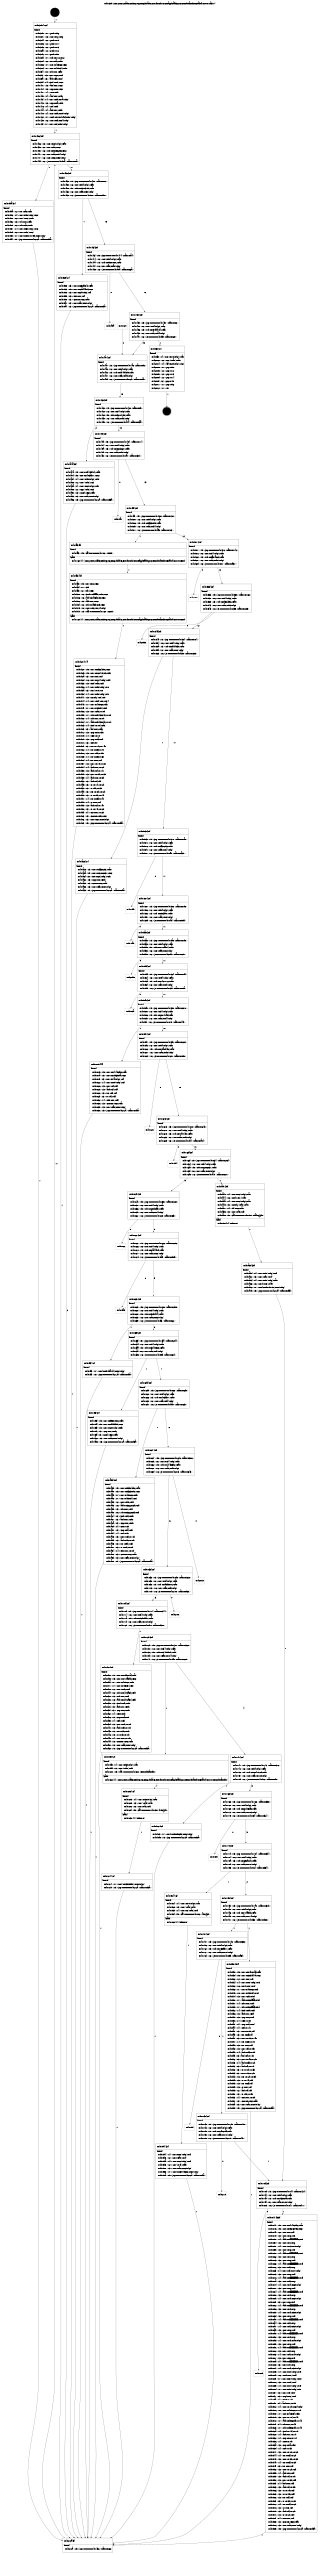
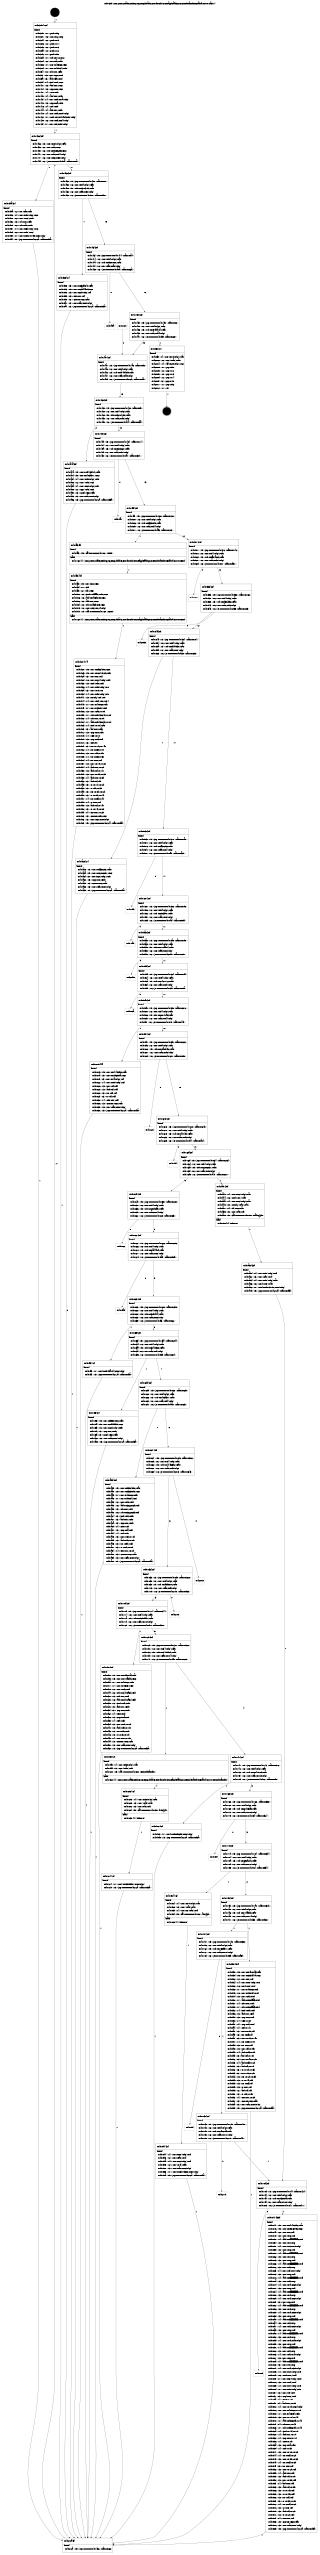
edge "0x40170f [28]" -> "0x40172b [28]": added, label "5"
